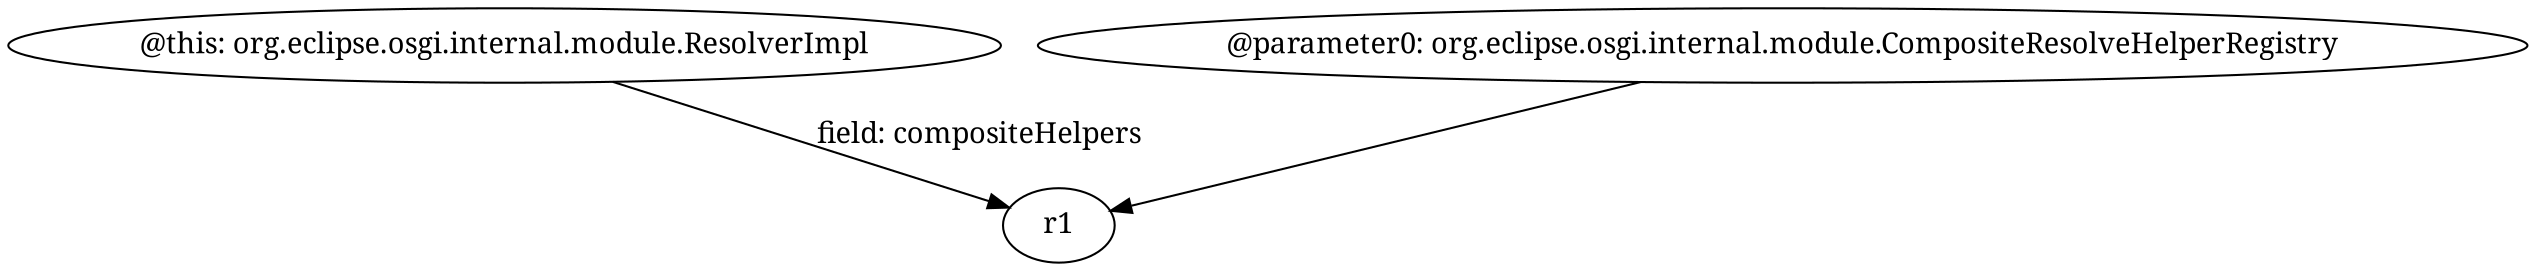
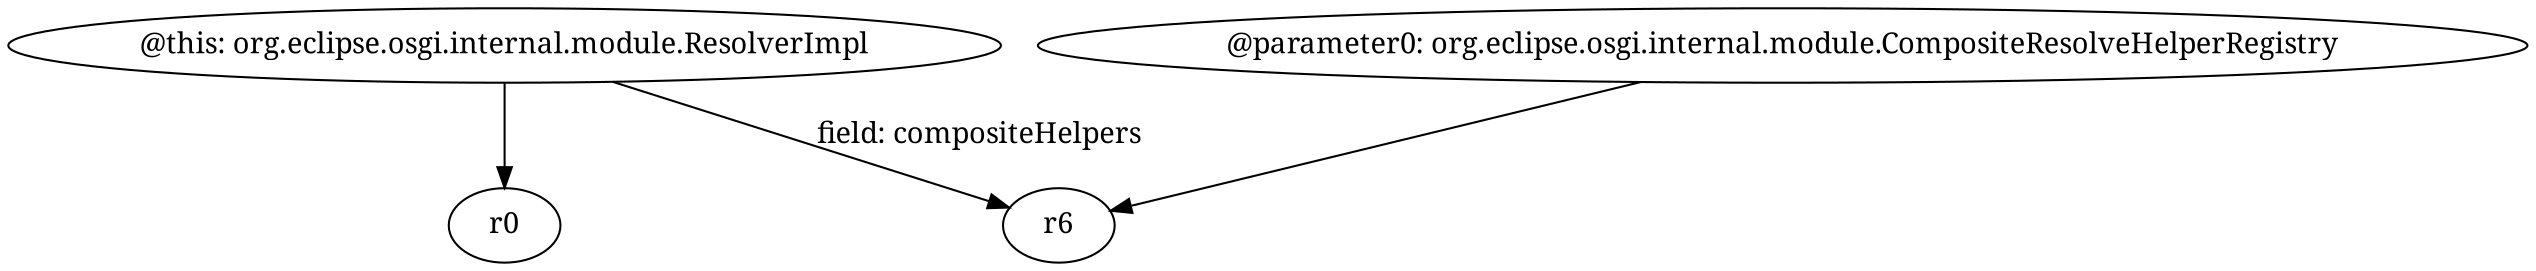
node "r0": added
node "r1": label "r1" -> "r6"
